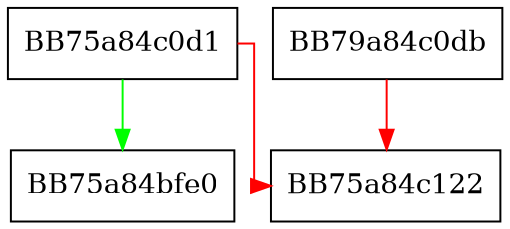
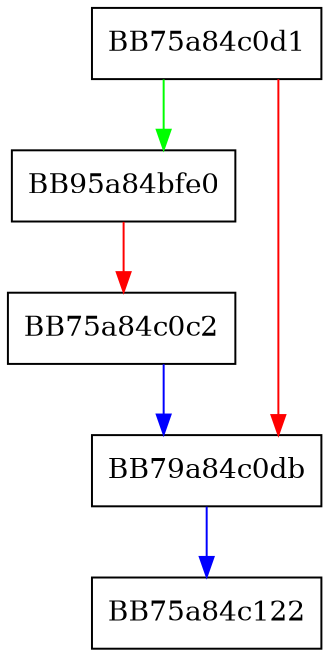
edge "BB79a84c0db" -> "BB75a84c122": color red -> blue
edge "BB75a84c0d1" -> "BB75a84c122": now "BB75a84c0d1" -> "BB79a84c0db"
node "BB75a84bfe0": label "BB75a84bfe0" -> "BB95a84bfe0"
node "BB75a84c0c2": added
